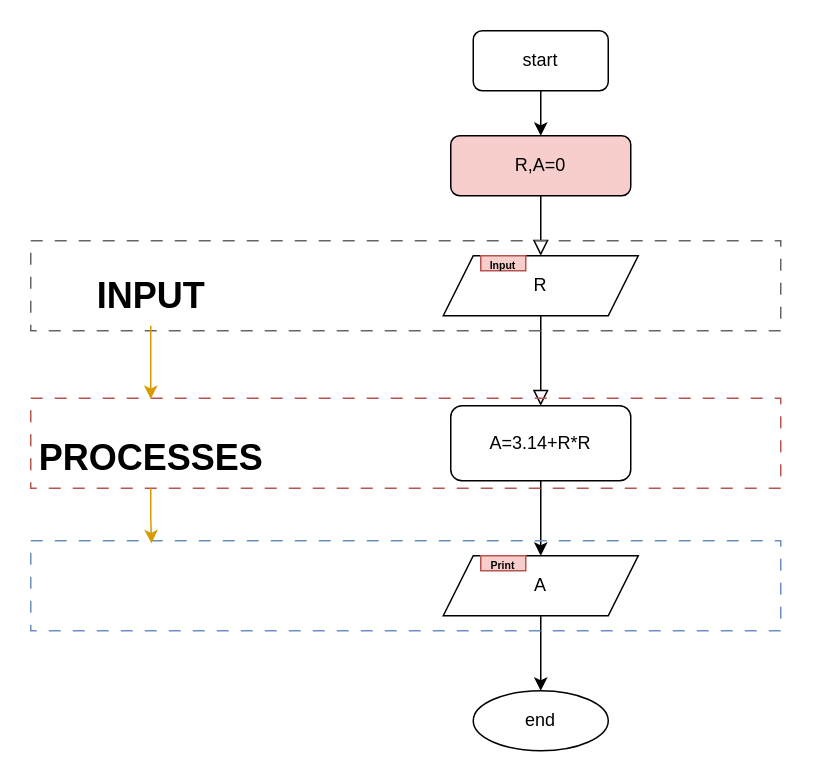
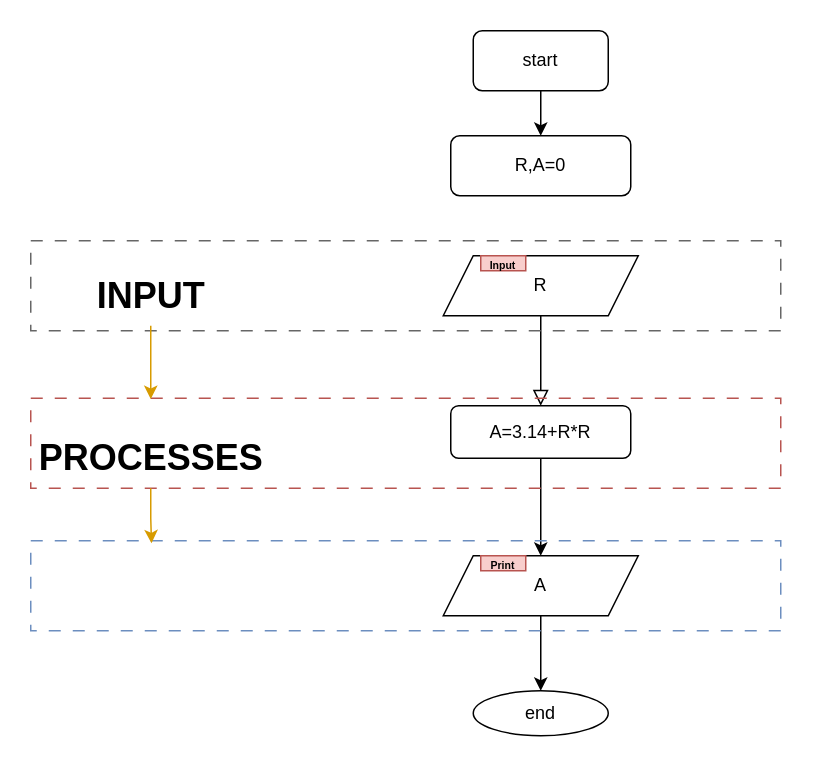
node "R,A=0": fillcolor #f8cecc -> #ffffff
edge "R,A=0" -> "R": removed
node "A=3.14+R*R": size 180x75 -> 180x53
node "end": size 135x60 -> 135x45
